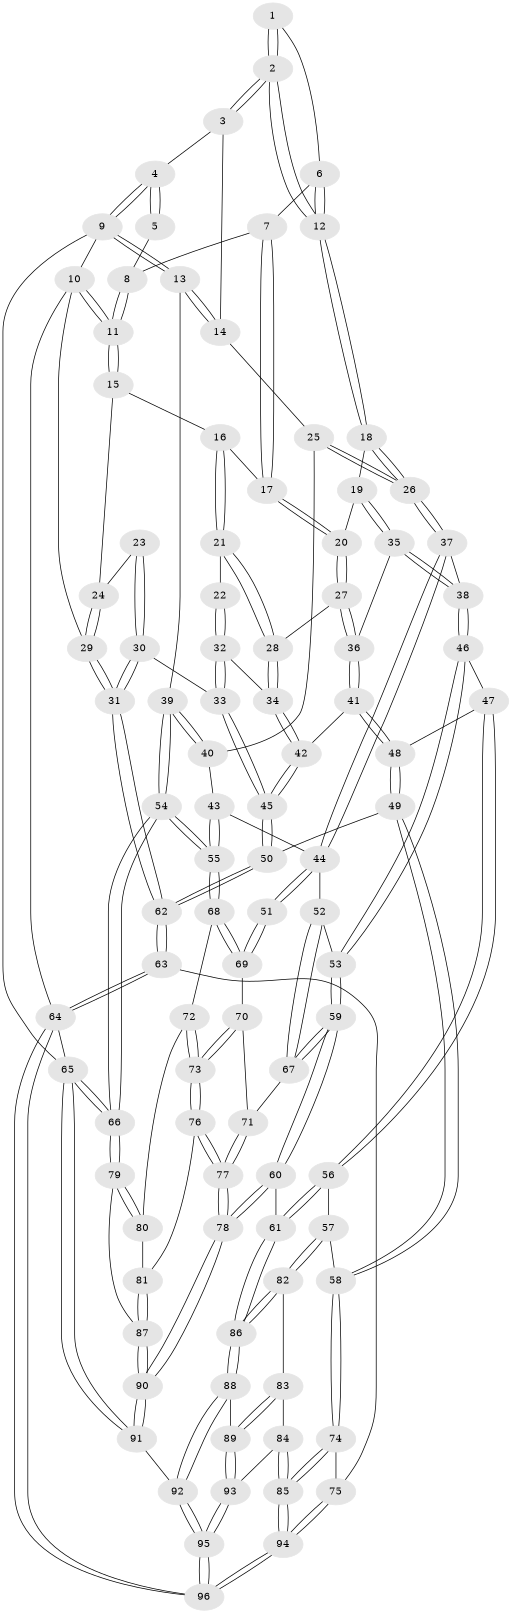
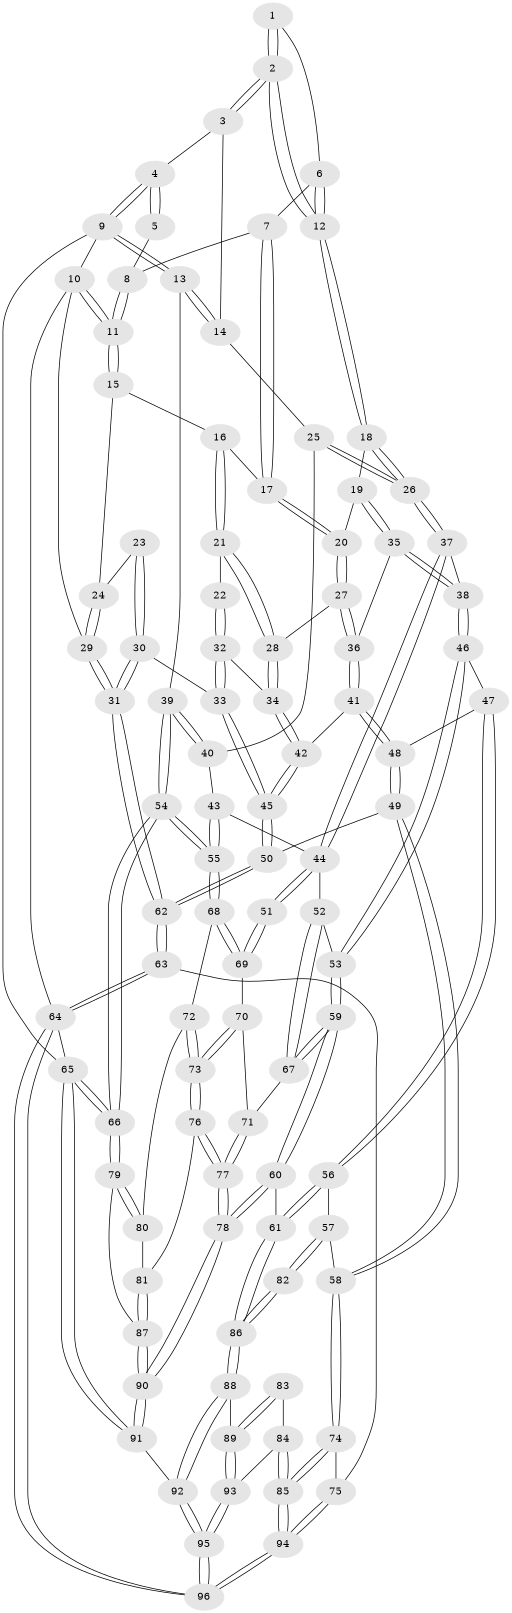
edge "82" -- "83": removed
